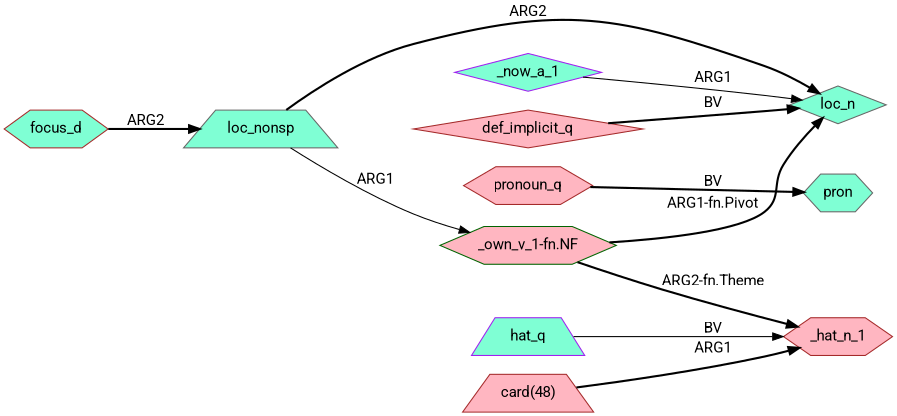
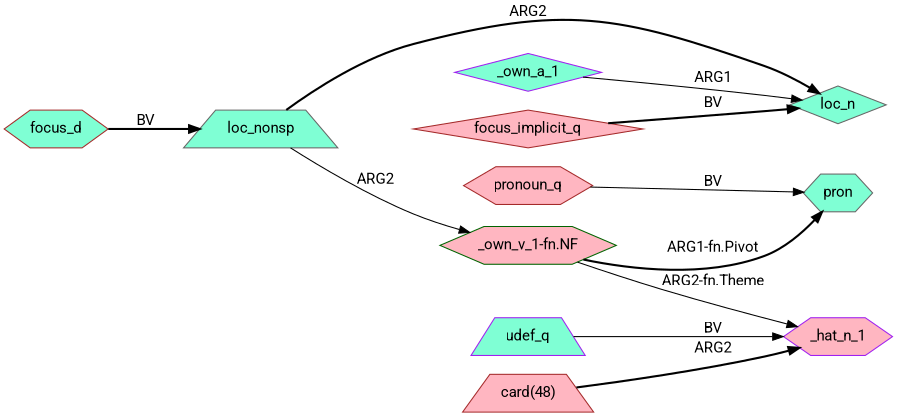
node "_now_a_1": label "_now_a_1" -> "_own_a_1"
edge "focus_d" -> "loc_nonsp": label "ARG2" -> "BV"
node "def_implicit_q": label "def_implicit_q" -> "focus_implicit_q"
edge "loc_nonsp" -> "_own_v_1-fn.NF": label "ARG1" -> "ARG2"
edge "pronoun_q" -> "pron": style bold -> solid
edge "_own_v_1-fn.NF" -> "loc_n": now "_own_v_1-fn.NF" -> "pron"
edge "_own_v_1-fn.NF" -> "_hat_n_1": style bold -> solid
node "hat_q": label "hat_q" -> "udef_q"
node "_hat_n_1": color brown -> purple
edge "card(48)" -> "_hat_n_1": label "ARG1" -> "ARG2"
